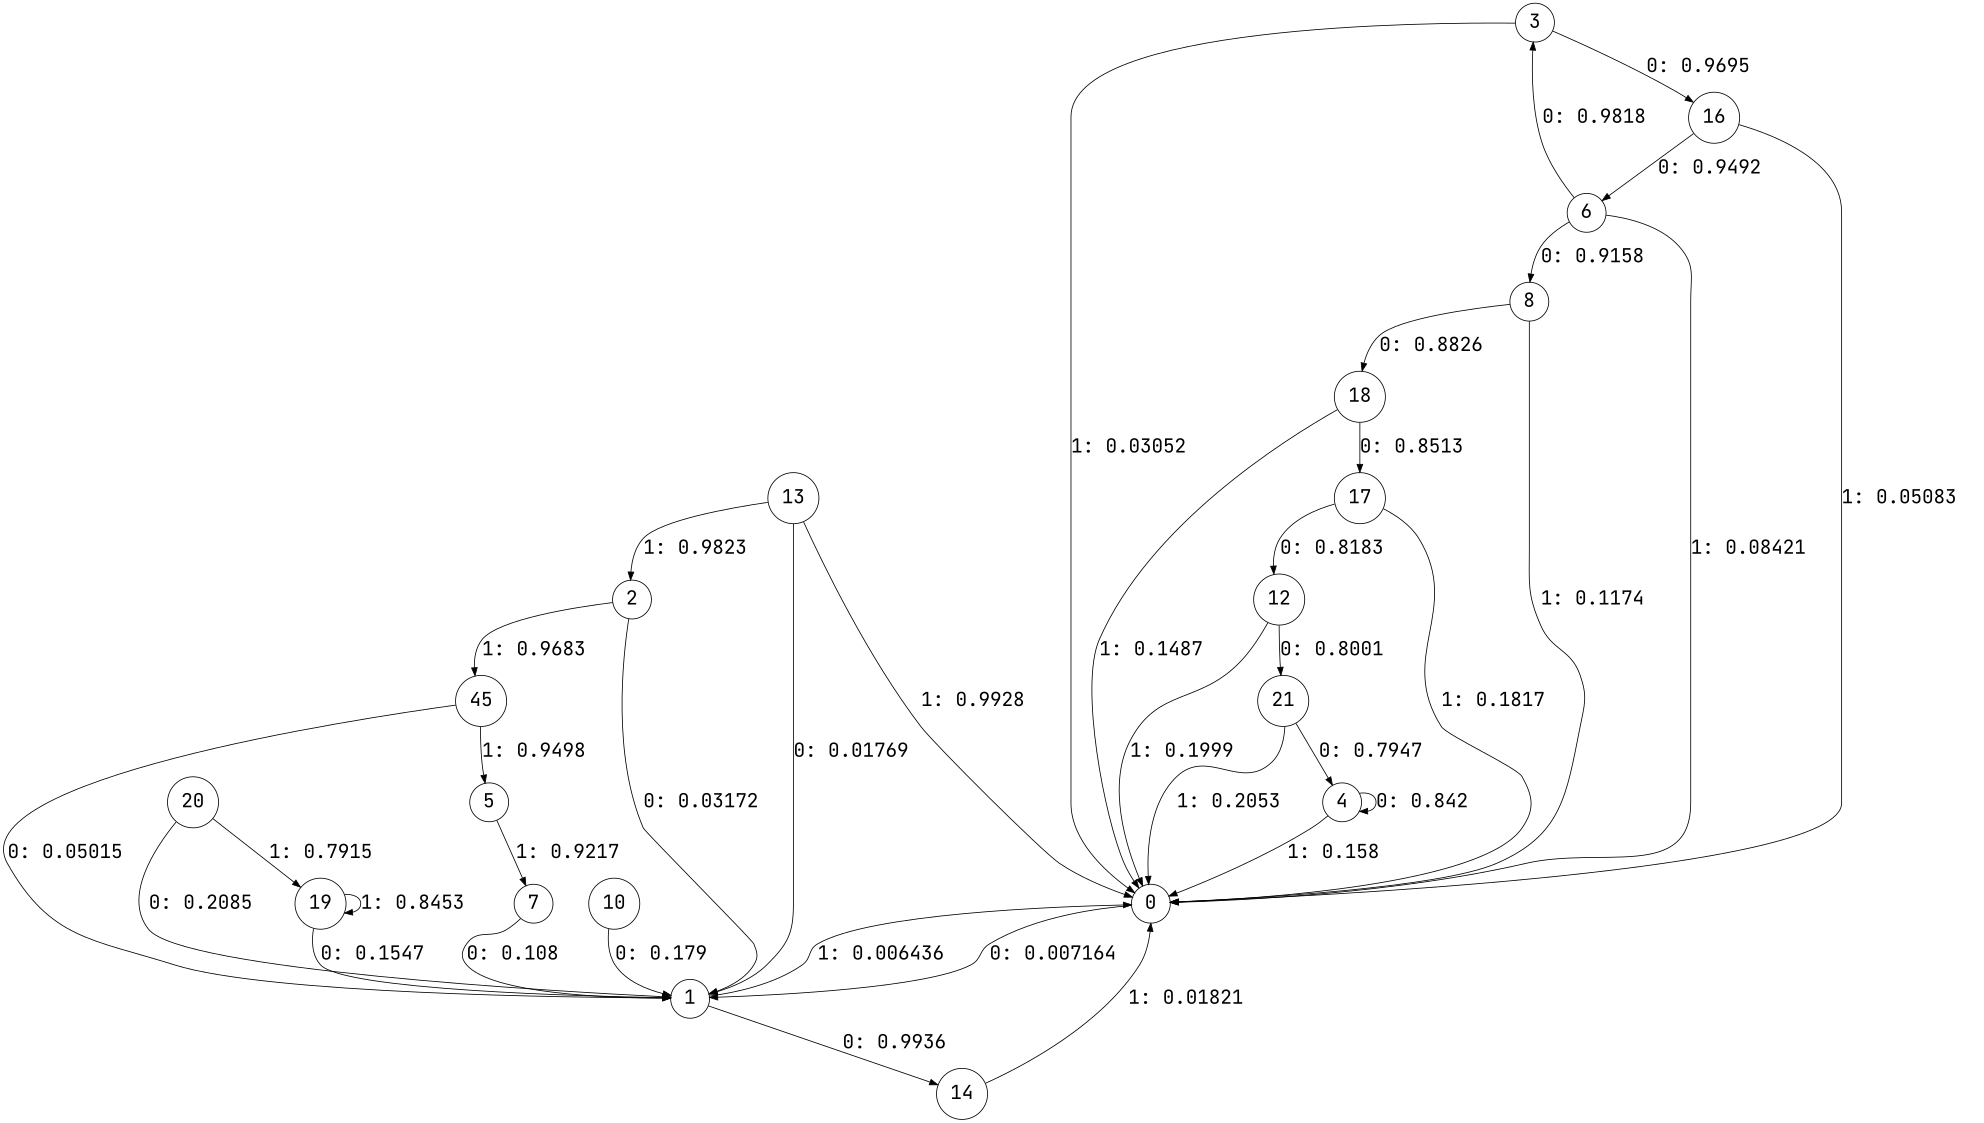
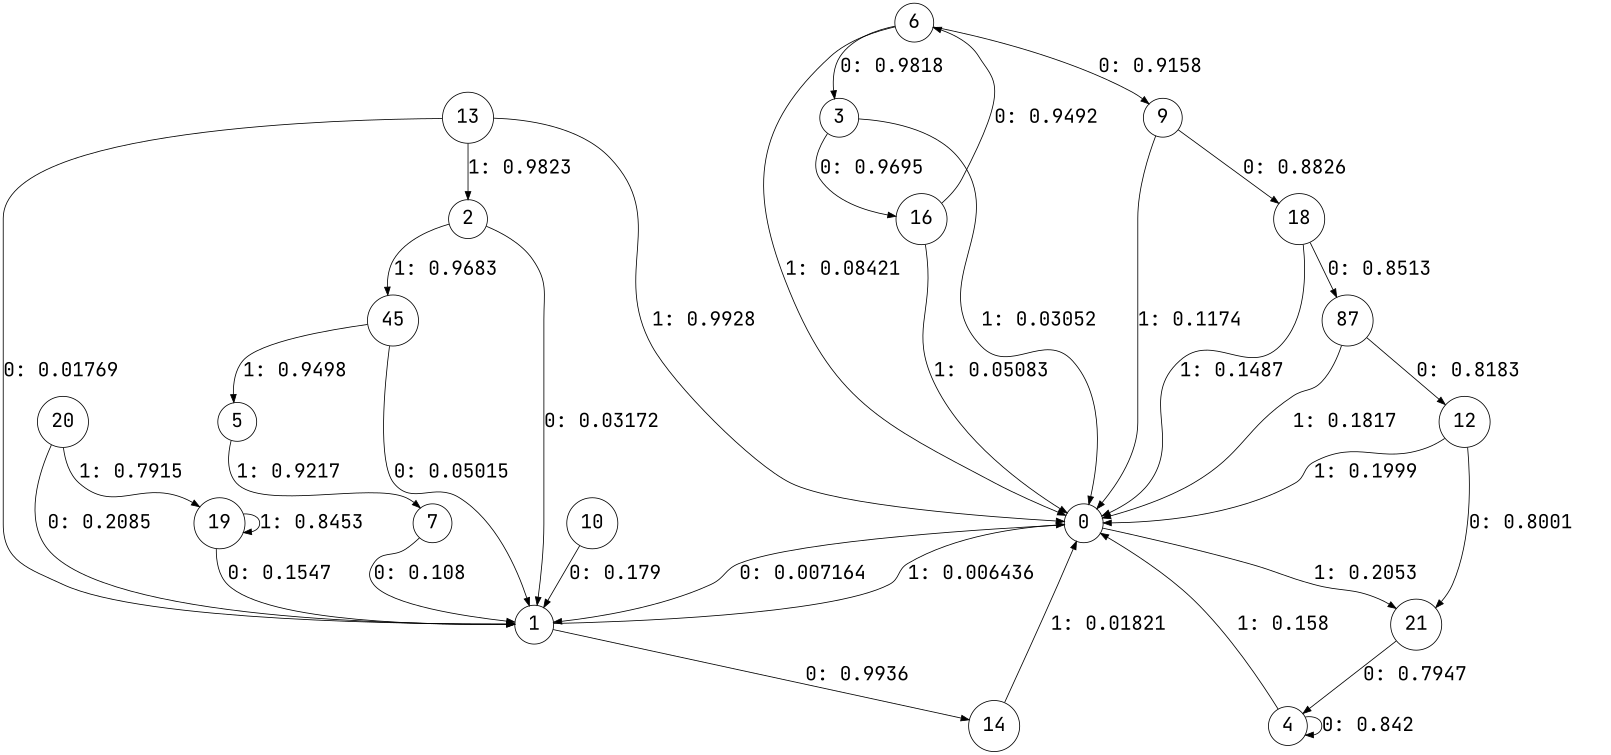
node "8": label "8" -> "9"
node "17": label "17" -> "87"
edge "21" -> "0": reversed
